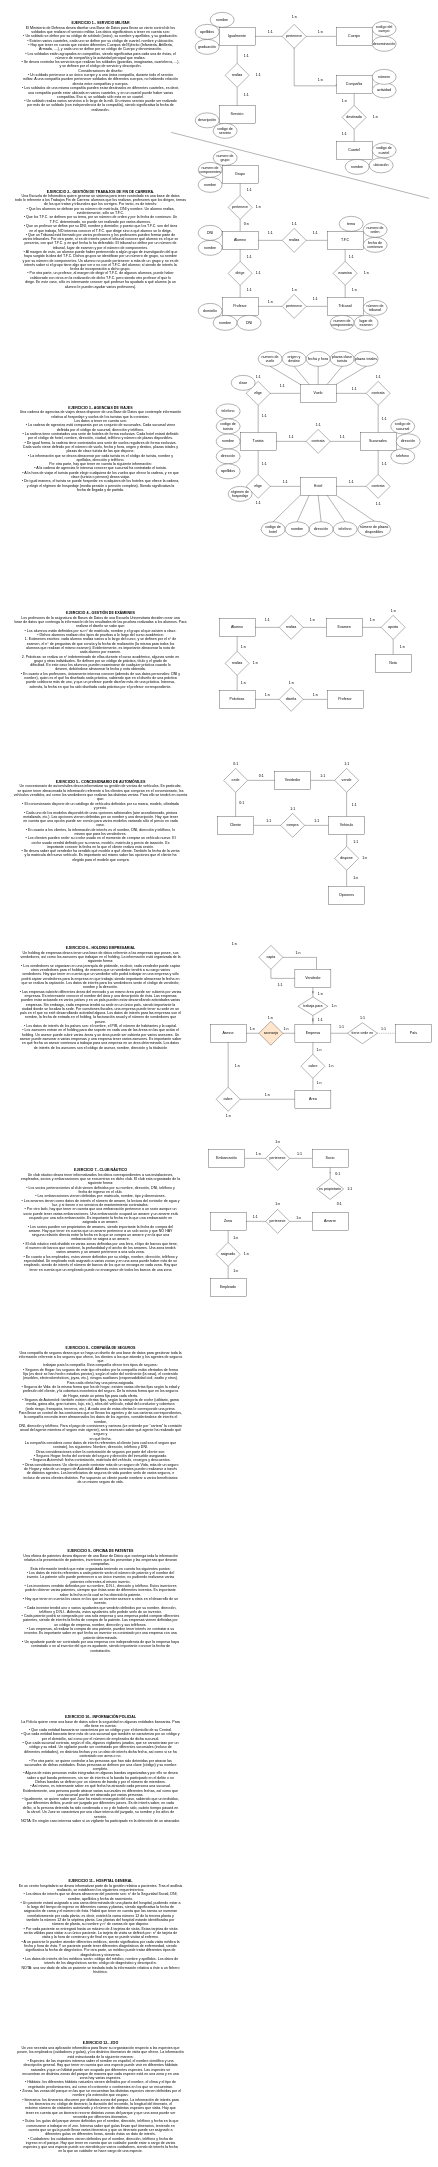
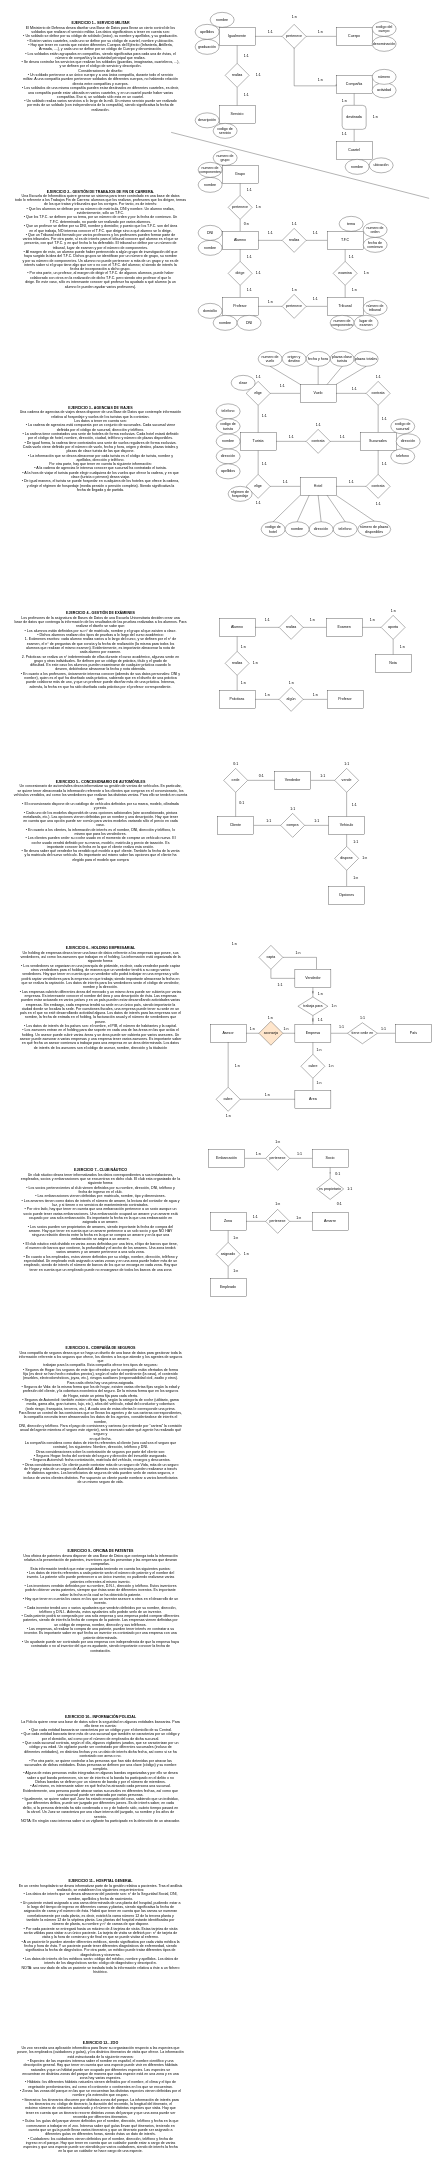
node "destinada": shape diamond -> rounded rectangle
node "codigo de cuartel": removed
edge "origen y destino" -- "Vuelo": removed
node "diseña": label "diseña" -> "algún"
edge "tiene cede en" -- "País": style dashed -> solid
